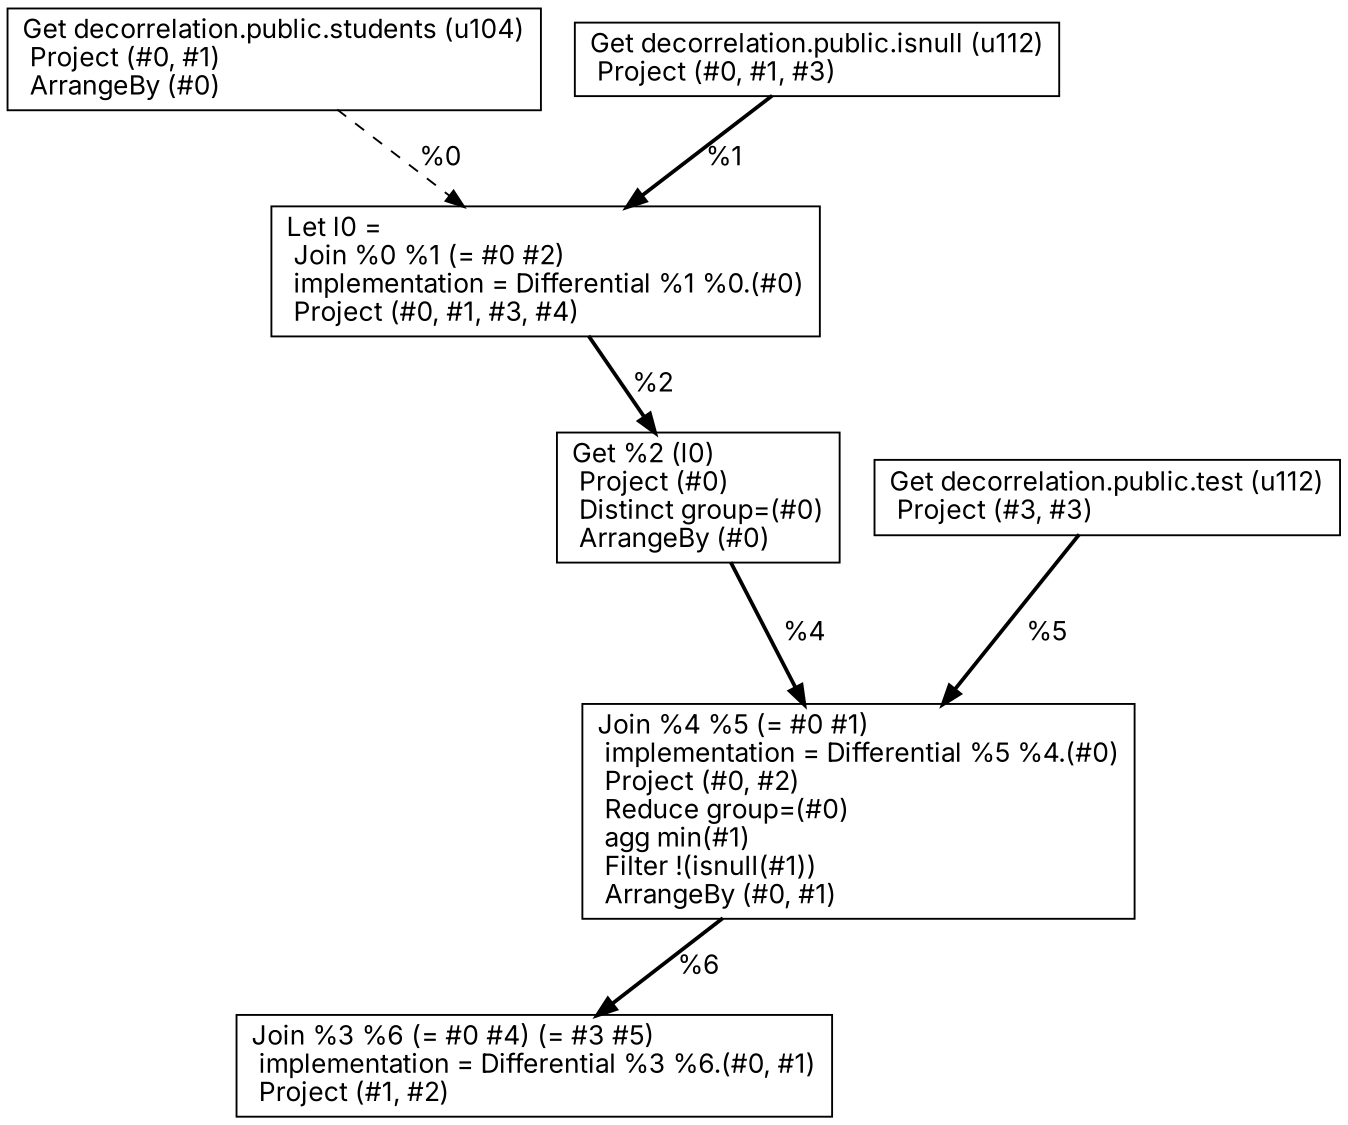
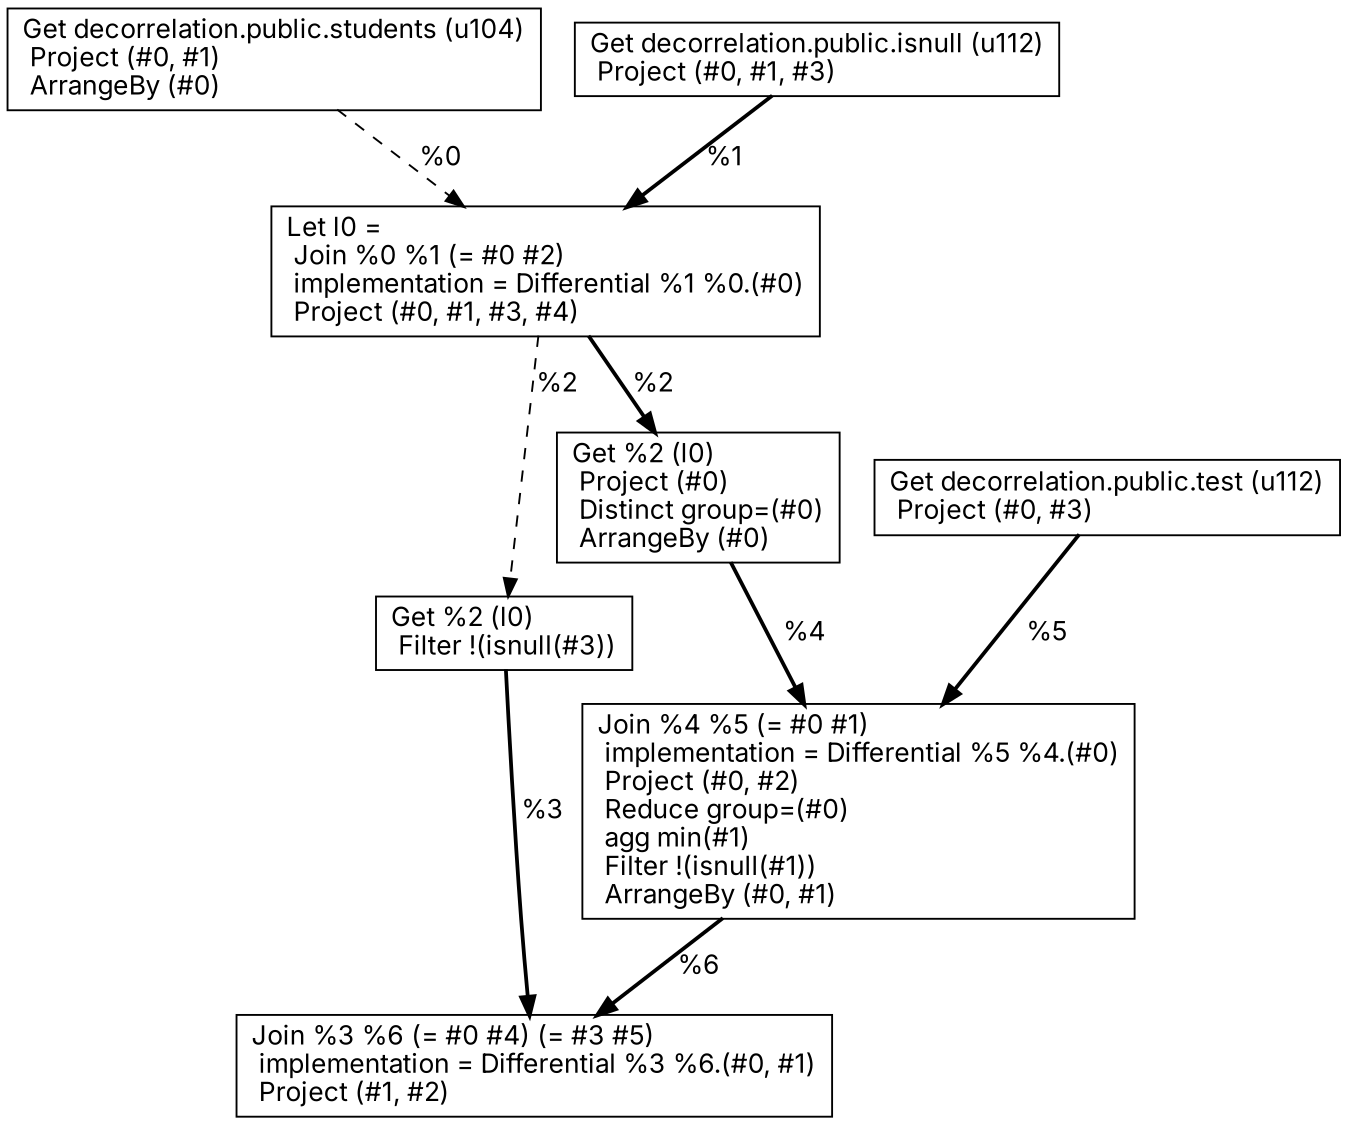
node "Get decorrelation.public.test (u112) Project (#3, #3)": label "Get decorrelation.public.test (u112) Project (#3, #3)" -> "Get decorrelation.public.test (u112) Project (#0, #3)"
node "Get %2 (l0) Filter !(isnull(#3))": added
